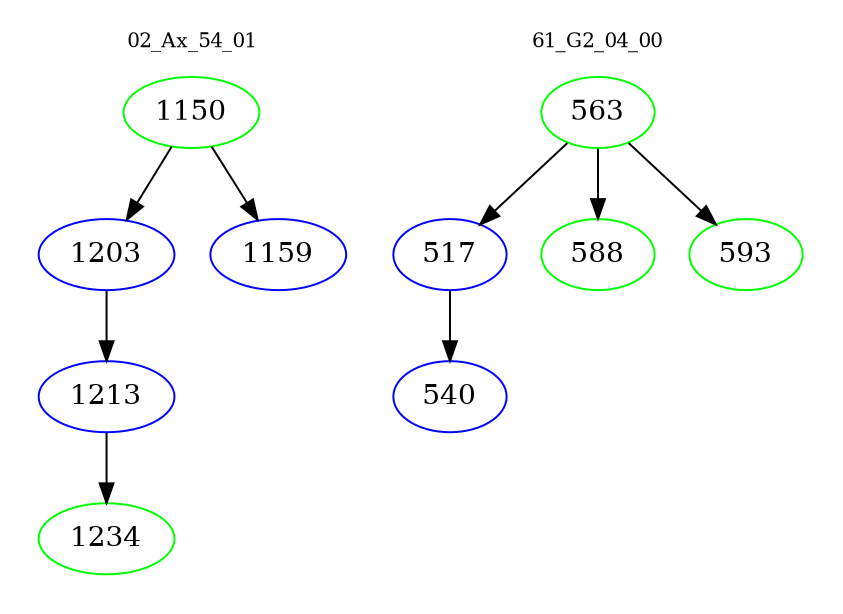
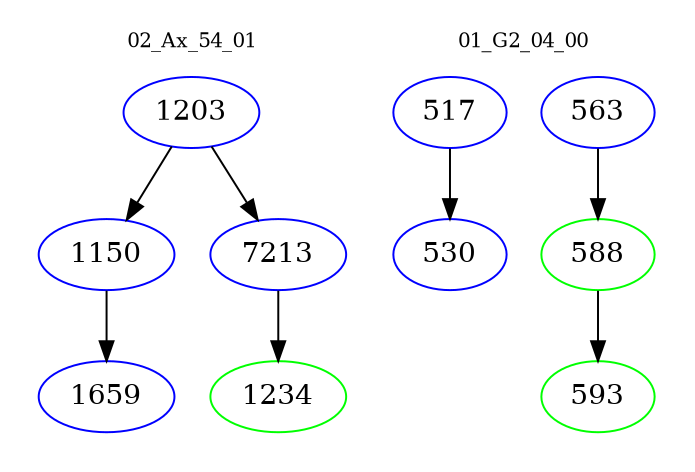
cluster "61_G2_04_00": label "61_G2_04_00" -> "01_G2_04_00"
node "1150": color green -> blue
node "563": color green -> blue
edge "1150" -> "1203": reversed
edge "563" -> "517": removed
edge "563" -> "593": now "588" -> "593"
node "1159": label "1159" -> "1659"
node "1213": label "1213" -> "7213"
node "540": label "540" -> "530"
